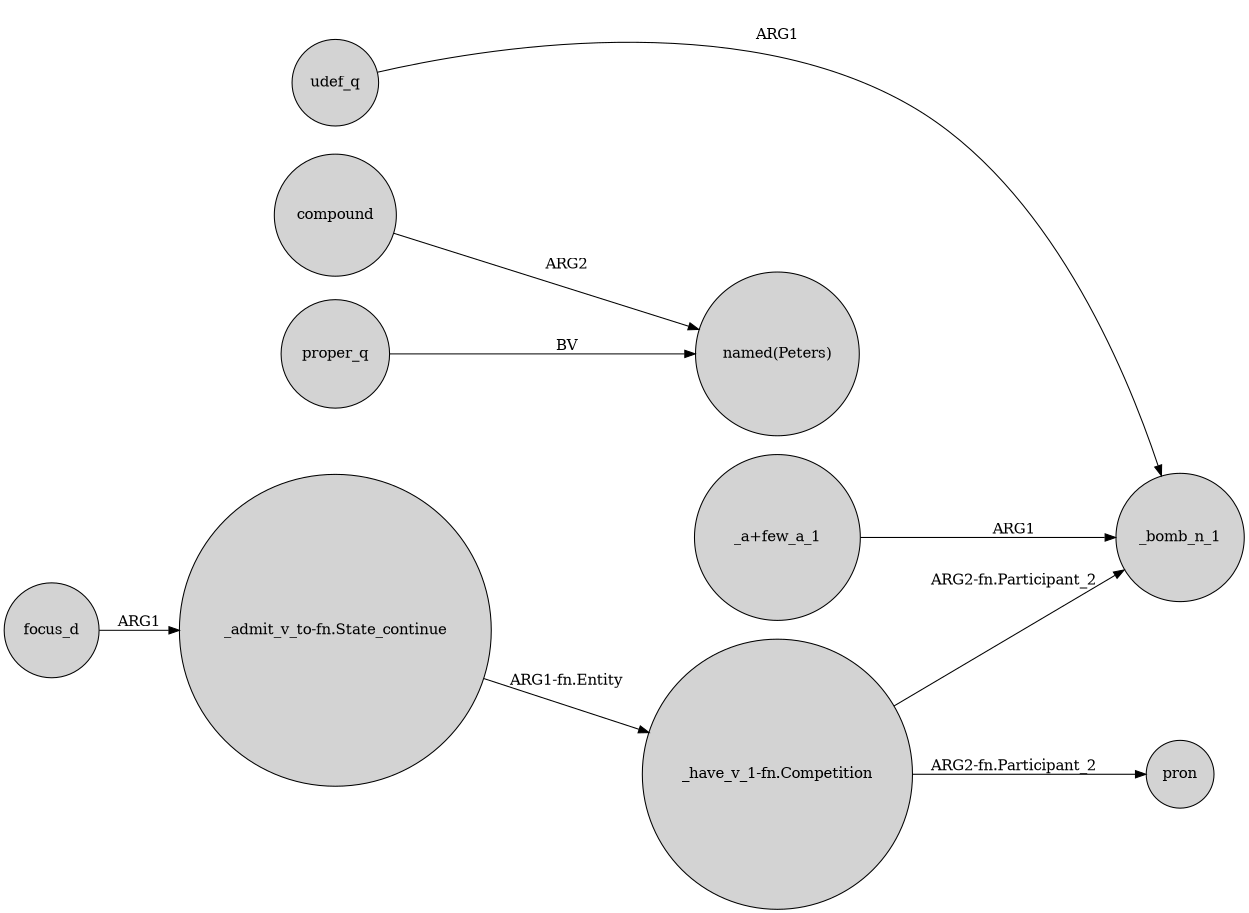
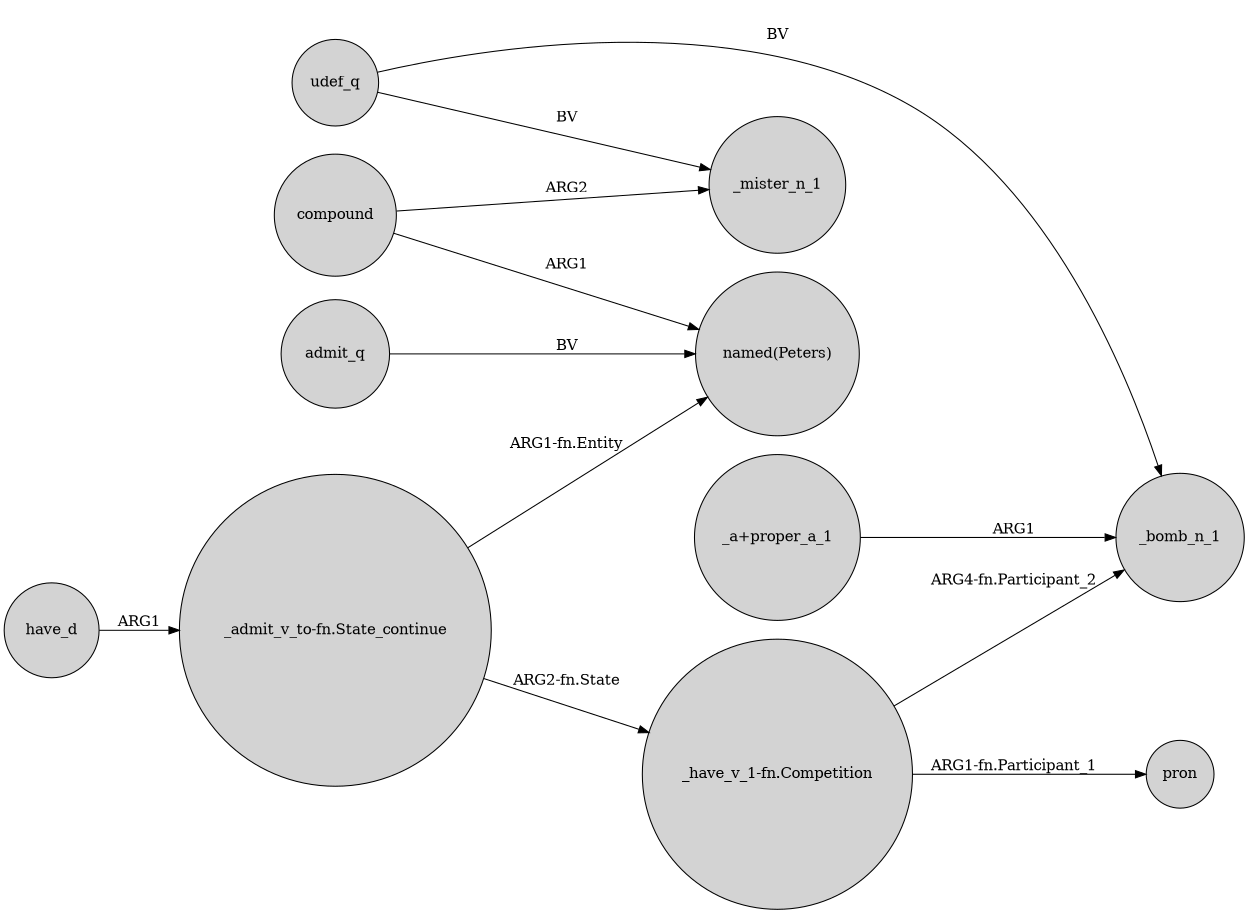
edge "udef_q" -> "_bomb_n_1": label "ARG1" -> "BV"
node "_mister_n_1": added
edge "compound" -> "named(Peters)": label "ARG2" -> "ARG1"
node "proper_q": label "proper_q" -> "admit_q"
edge "_admit_v_to-fn.State_continue" -> "named(Peters)": added, label "ARG1-fn.Entity"
node "_a+few_a_1": label "_a+few_a_1" -> "_a+proper_a_1"
edge "_have_v_1-fn.Competition" -> "_bomb_n_1": label "ARG2-fn.Participant_2" -> "ARG4-fn.Participant_2"
node "focus_d": label "focus_d" -> "have_d"
edge "_admit_v_to-fn.State_continue" -> "_have_v_1-fn.Competition": label "ARG1-fn.Entity" -> "ARG2-fn.State"
edge "_have_v_1-fn.Competition" -> "pron": label "ARG2-fn.Participant_2" -> "ARG1-fn.Participant_1"
